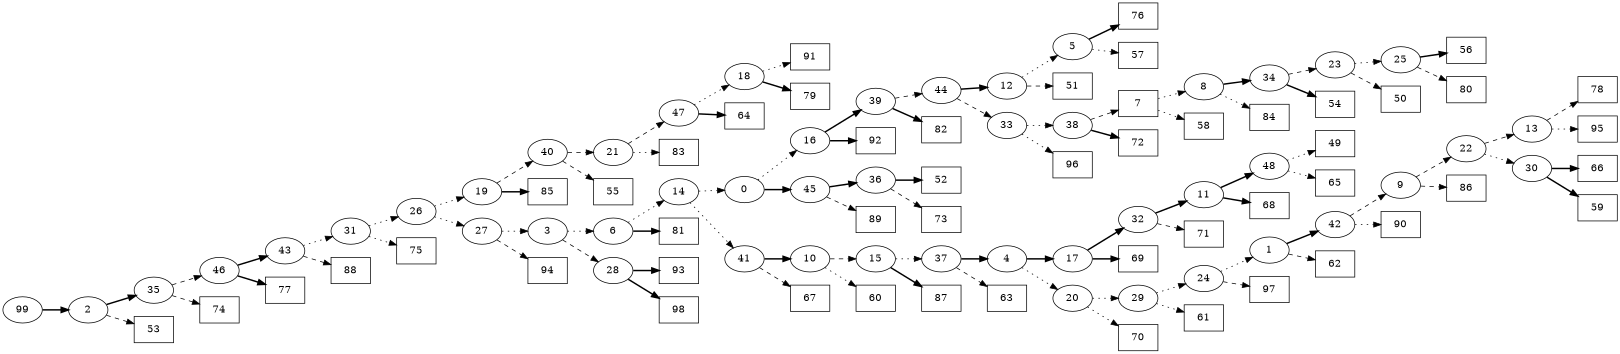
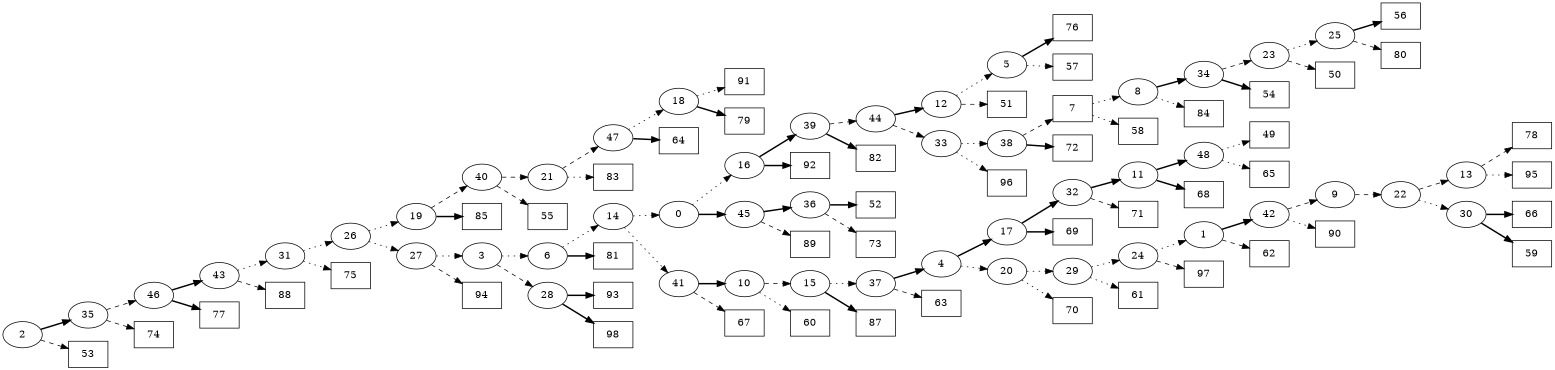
node "86": removed
node "99": removed
